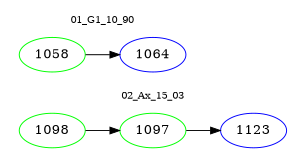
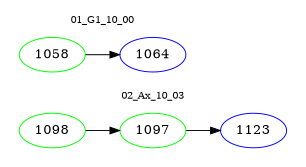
cluster "01_G1_10_90": label "01_G1_10_90" -> "01_G1_10_00"
cluster "02_Ax_15_03": label "02_Ax_15_03" -> "02_Ax_10_03"
